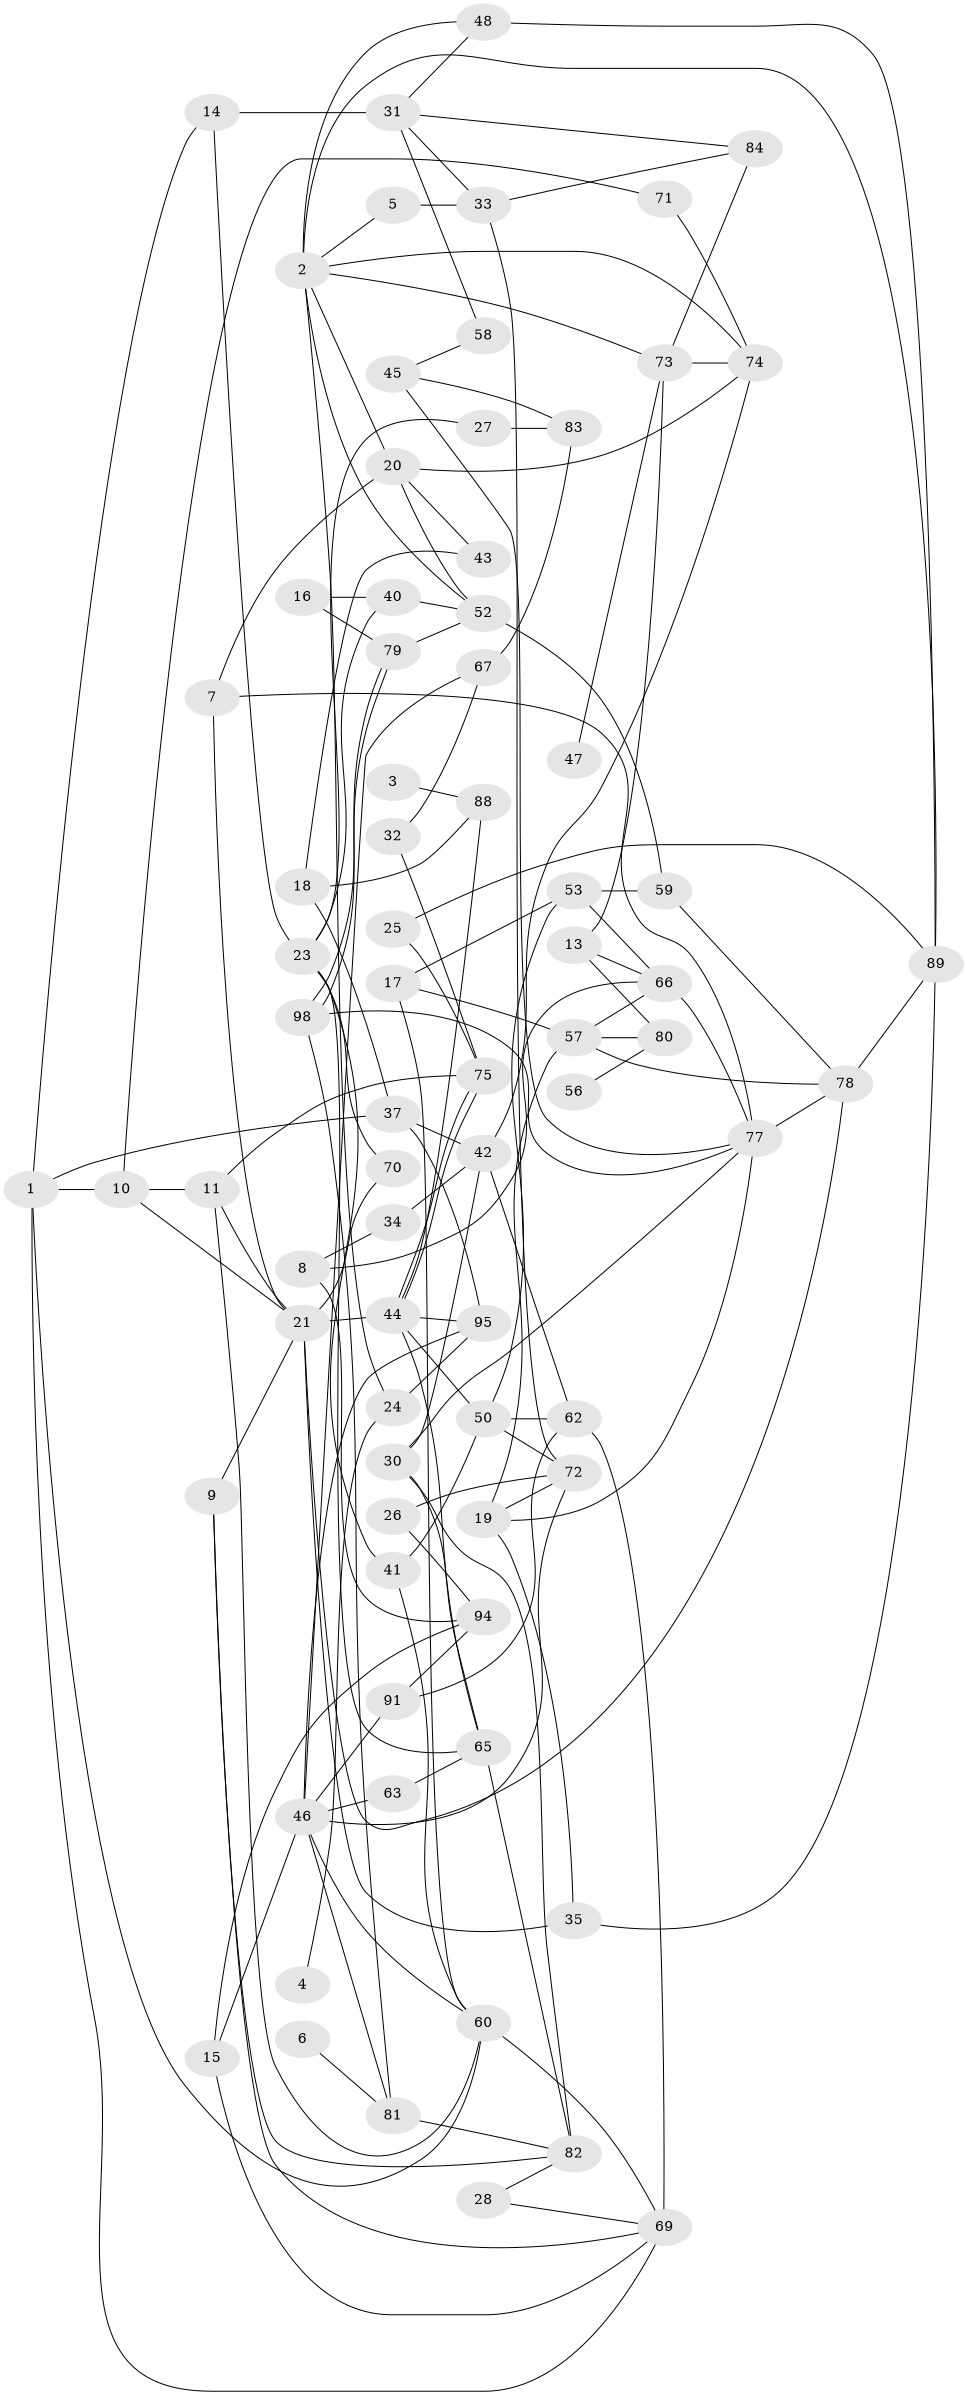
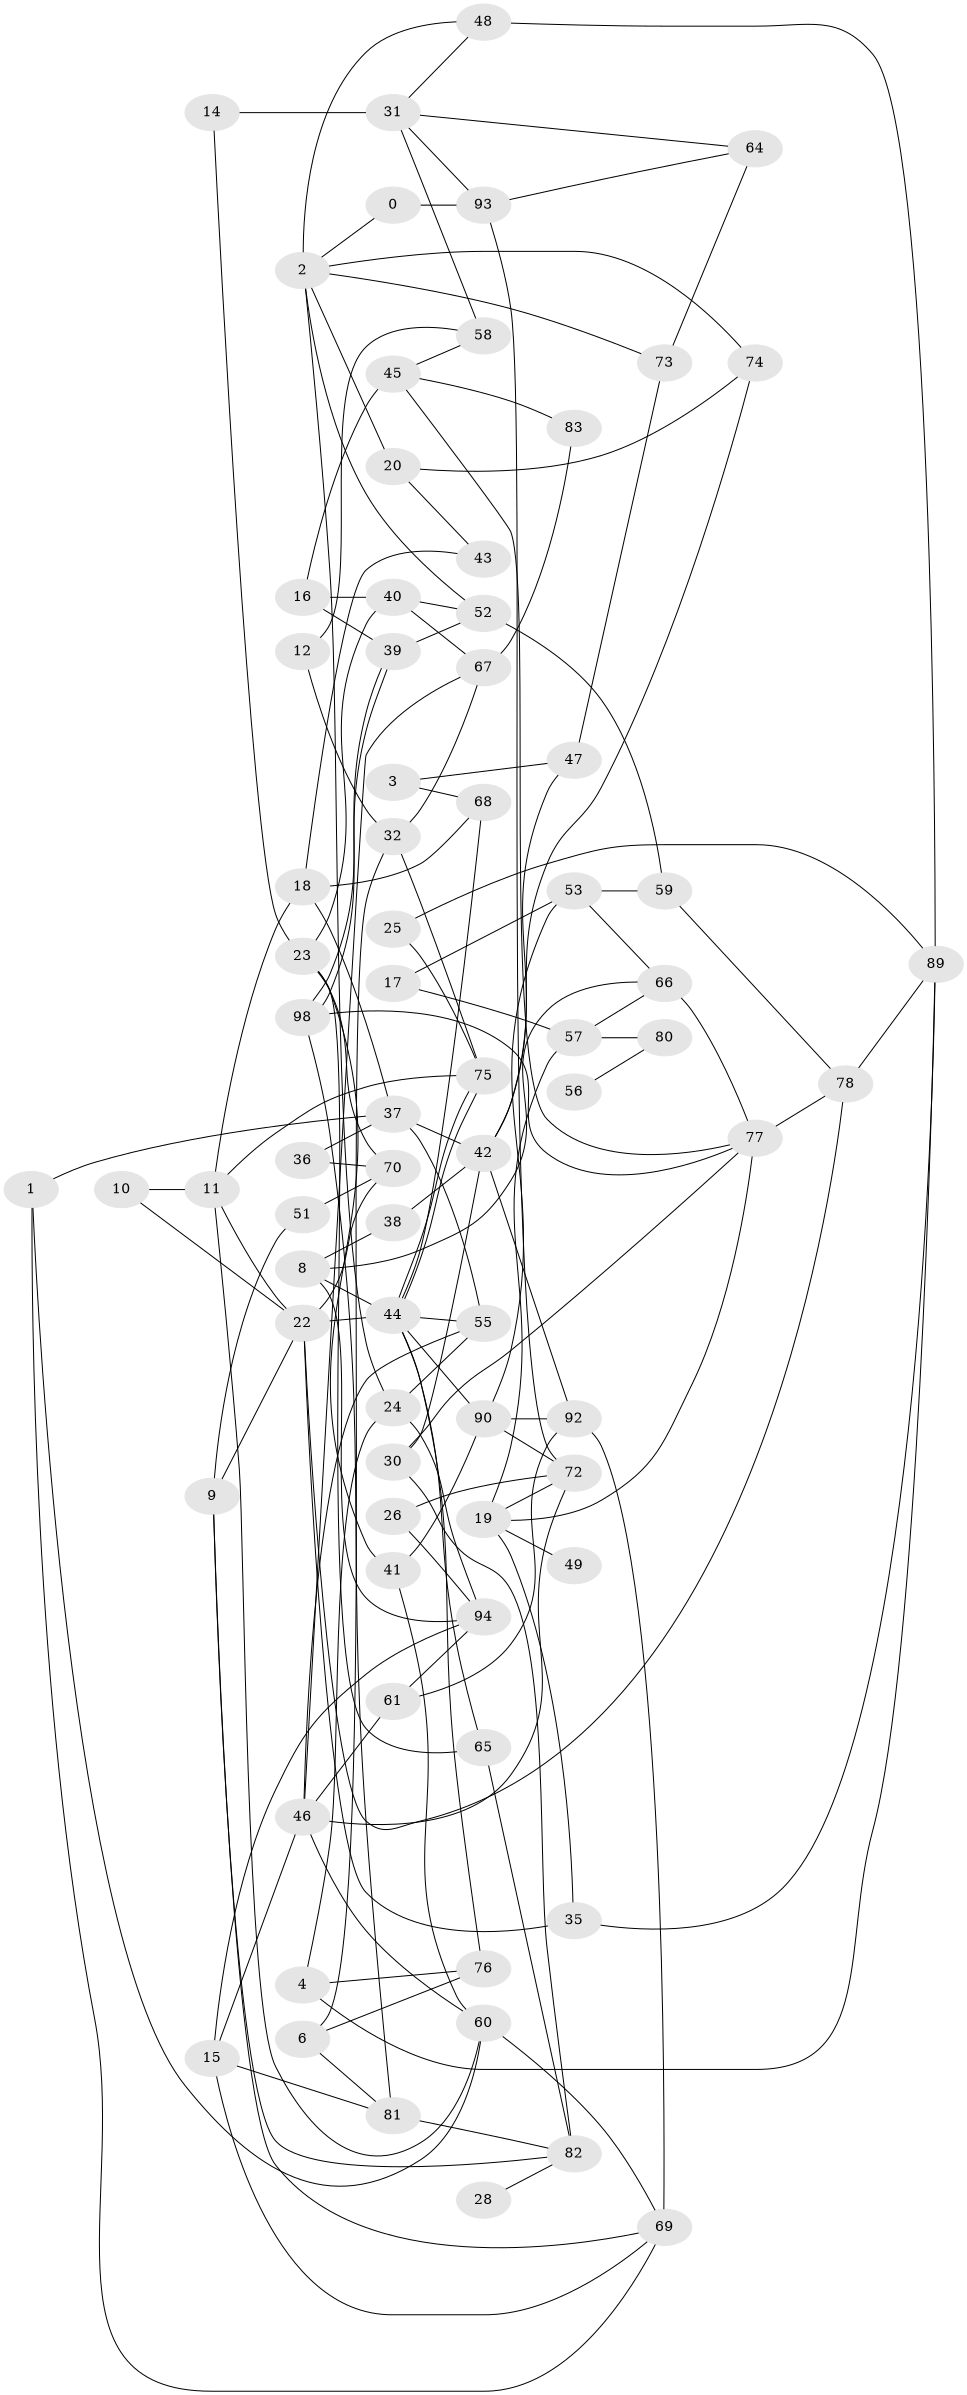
node "84": label "84" -> "64"
edge "2" -- "89": now "4" -- "89"
node "71": removed
node "5": label "5" -> "0"
node "33": label "33" -> "93"
edge "73" -- "74": removed
node "27": removed
edge "45" -- "16": added
edge "20" -- "52": removed
edge "40" -- "67": added
edge "14" -- "1": removed
node "12": added
node "79": label "79" -> "39"
node "7": removed
edge "47" -- "3": added
node "88": label "88" -> "68"
edge "47" -- "42": added
node "13": removed
edge "18" -- "11": added
edge "57" -- "78": removed
node "36": added
edge "1" -- "10": removed
node "51": added
node "34": label "34" -> "38"
edge "8" -- "44": added
node "21": label "21" -> "22"
node "95": label "95" -> "55"
node "50": label "50" -> "90"
node "62": label "62" -> "92"
edge "17" -- "60": removed
edge "24" -- "94": added
node "49": added
edge "30" -- "65": removed
node "91": label "91" -> "61"
edge "32" -- "6": added
node "63": removed
edge "46" -- "81": now "15" -- "81"
node "76": added
edge "28" -- "69": removed
